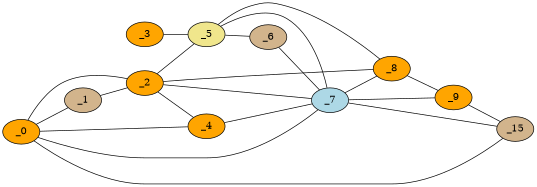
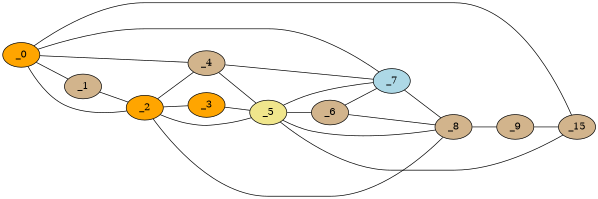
node "_8": fillcolor orange -> tan
edge "_4" -- "_5": added
edge "_2" -- "_7": now "_2" -- "_3"
node "_9": fillcolor orange -> tan
edge "_9" -- "_7": removed
edge "_7" -- "_15": now "_5" -- "_15"
edge "_6" -- "_8": added
node "_4": fillcolor orange -> tan
